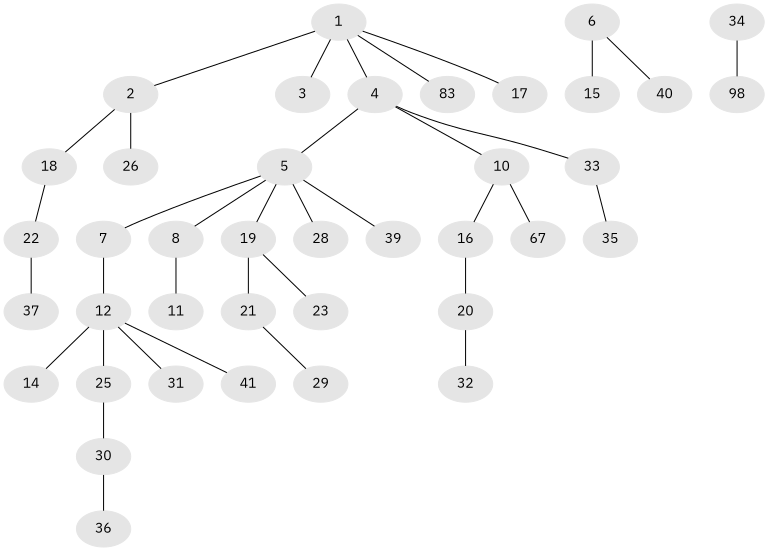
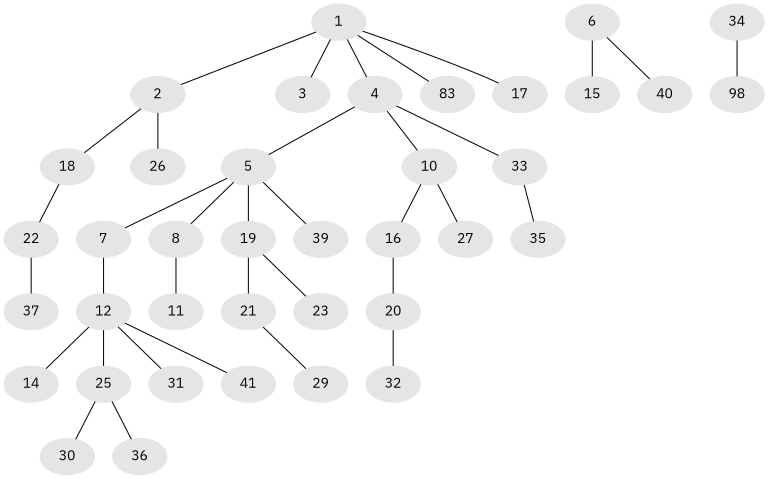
node "28": removed
node "67": label "67" -> "27"
edge "30" -- "36": now "25" -- "36"
